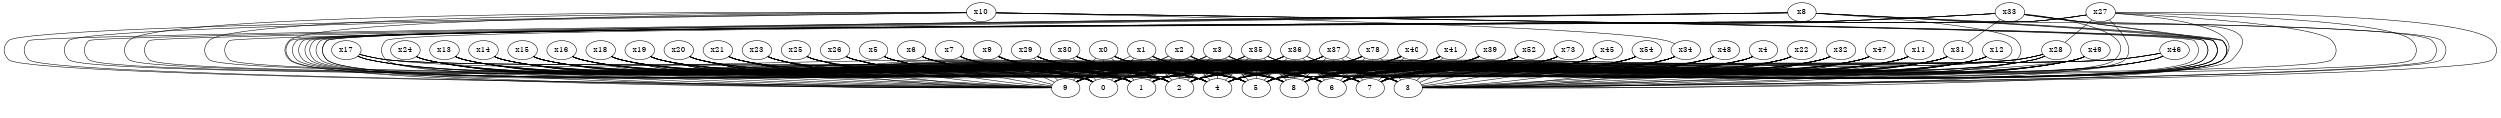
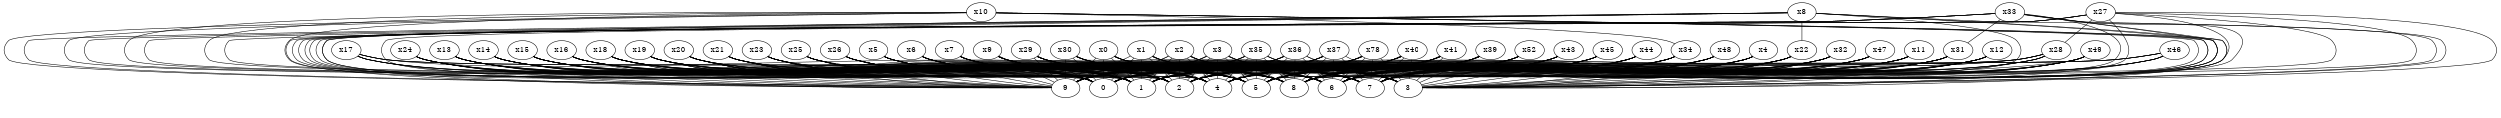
node "x73": label "x73" -> "x43"
node "x54": label "x54" -> "x44"
edge "x8" -- "7": now "x8" -- "x22"
